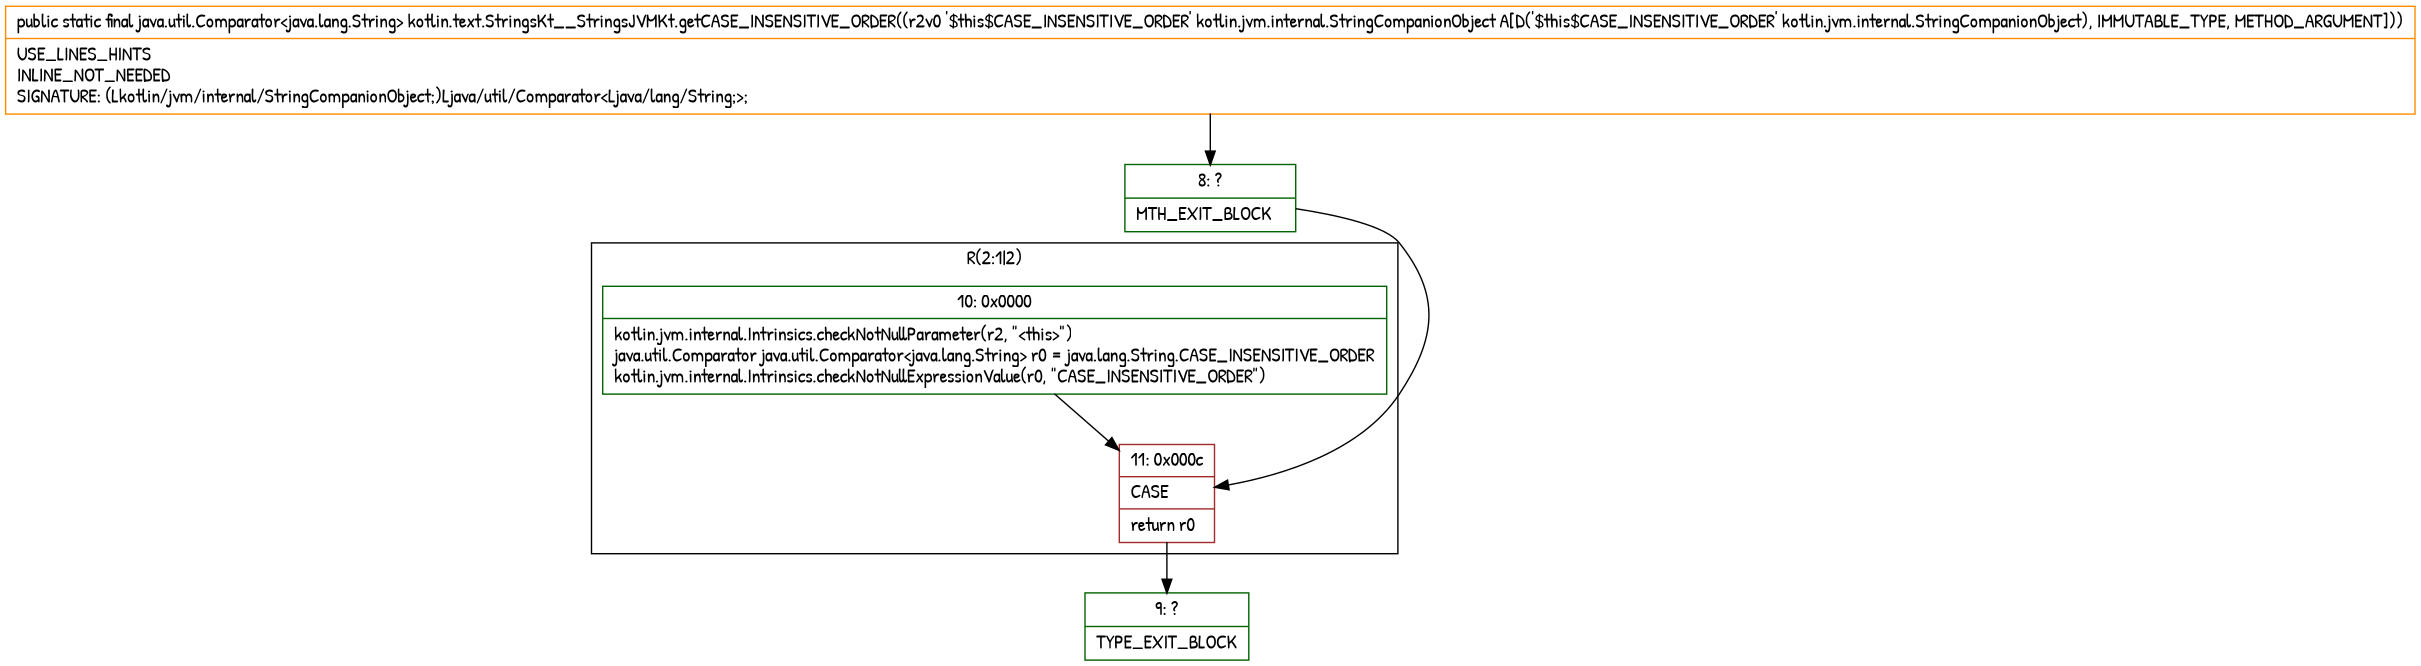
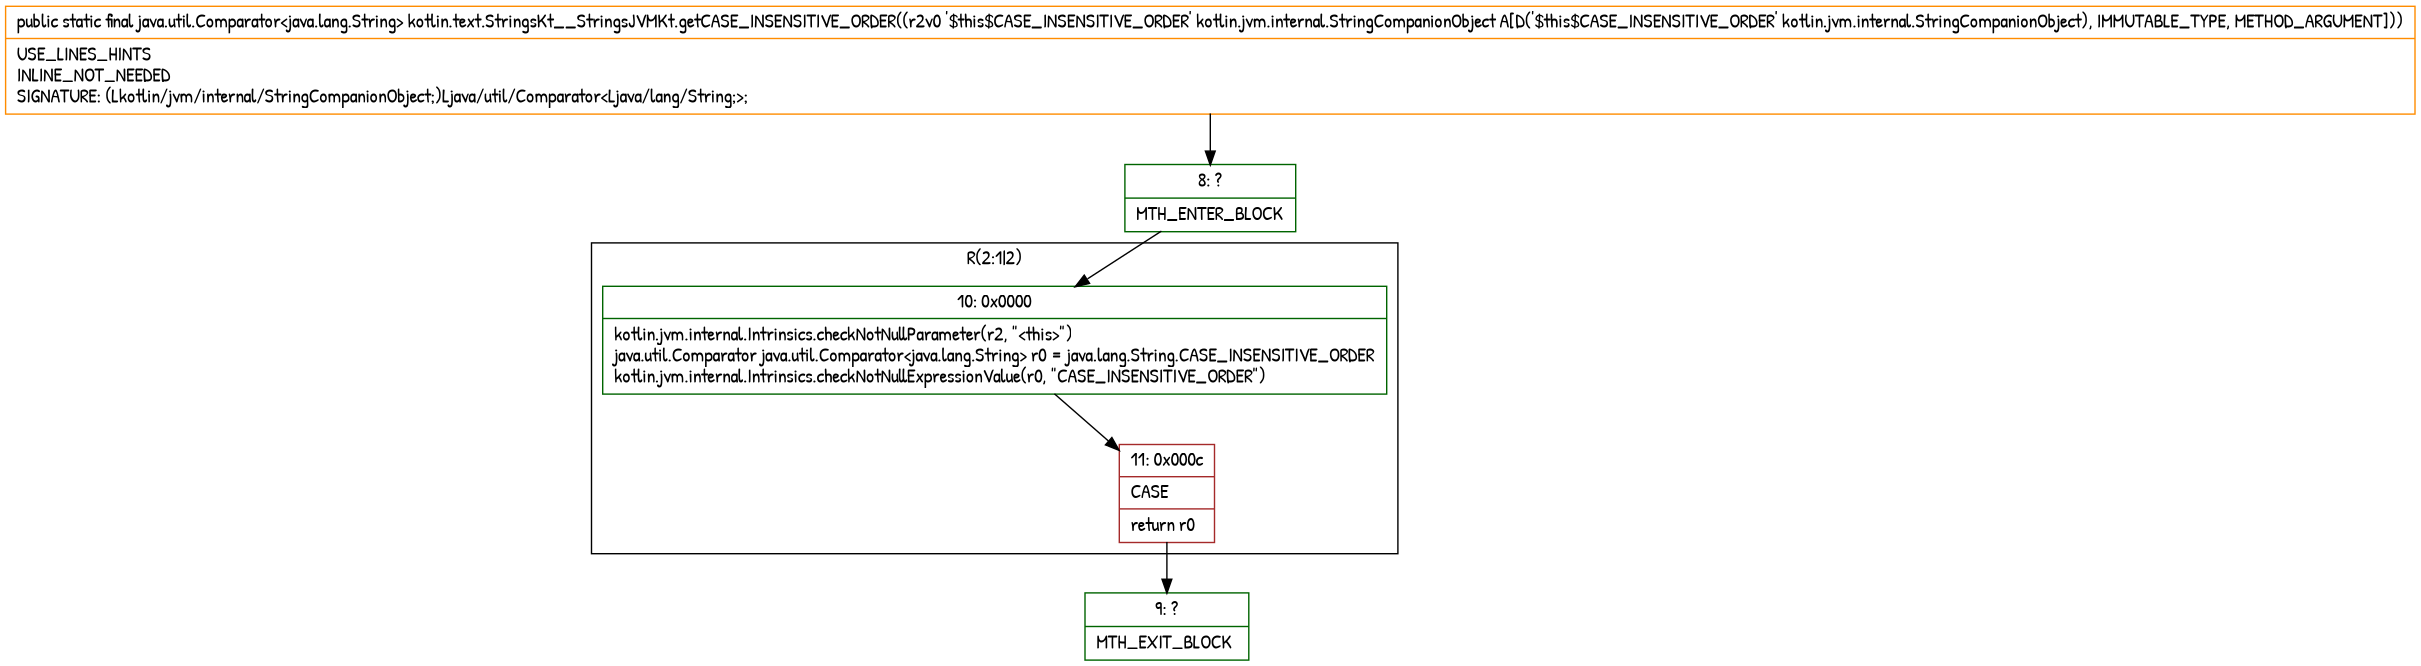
node "8: ?": text "MTH_EXIT_BLOCK" -> "MTH_ENTER_BLOCK"
edge "8: ?" -> "11: 0x000c": now "8: ?" -> "10: 0x0000"
node "9: ?": text "TYPE_EXIT_BLOCK" -> "MTH_EXIT_BLOCK"
